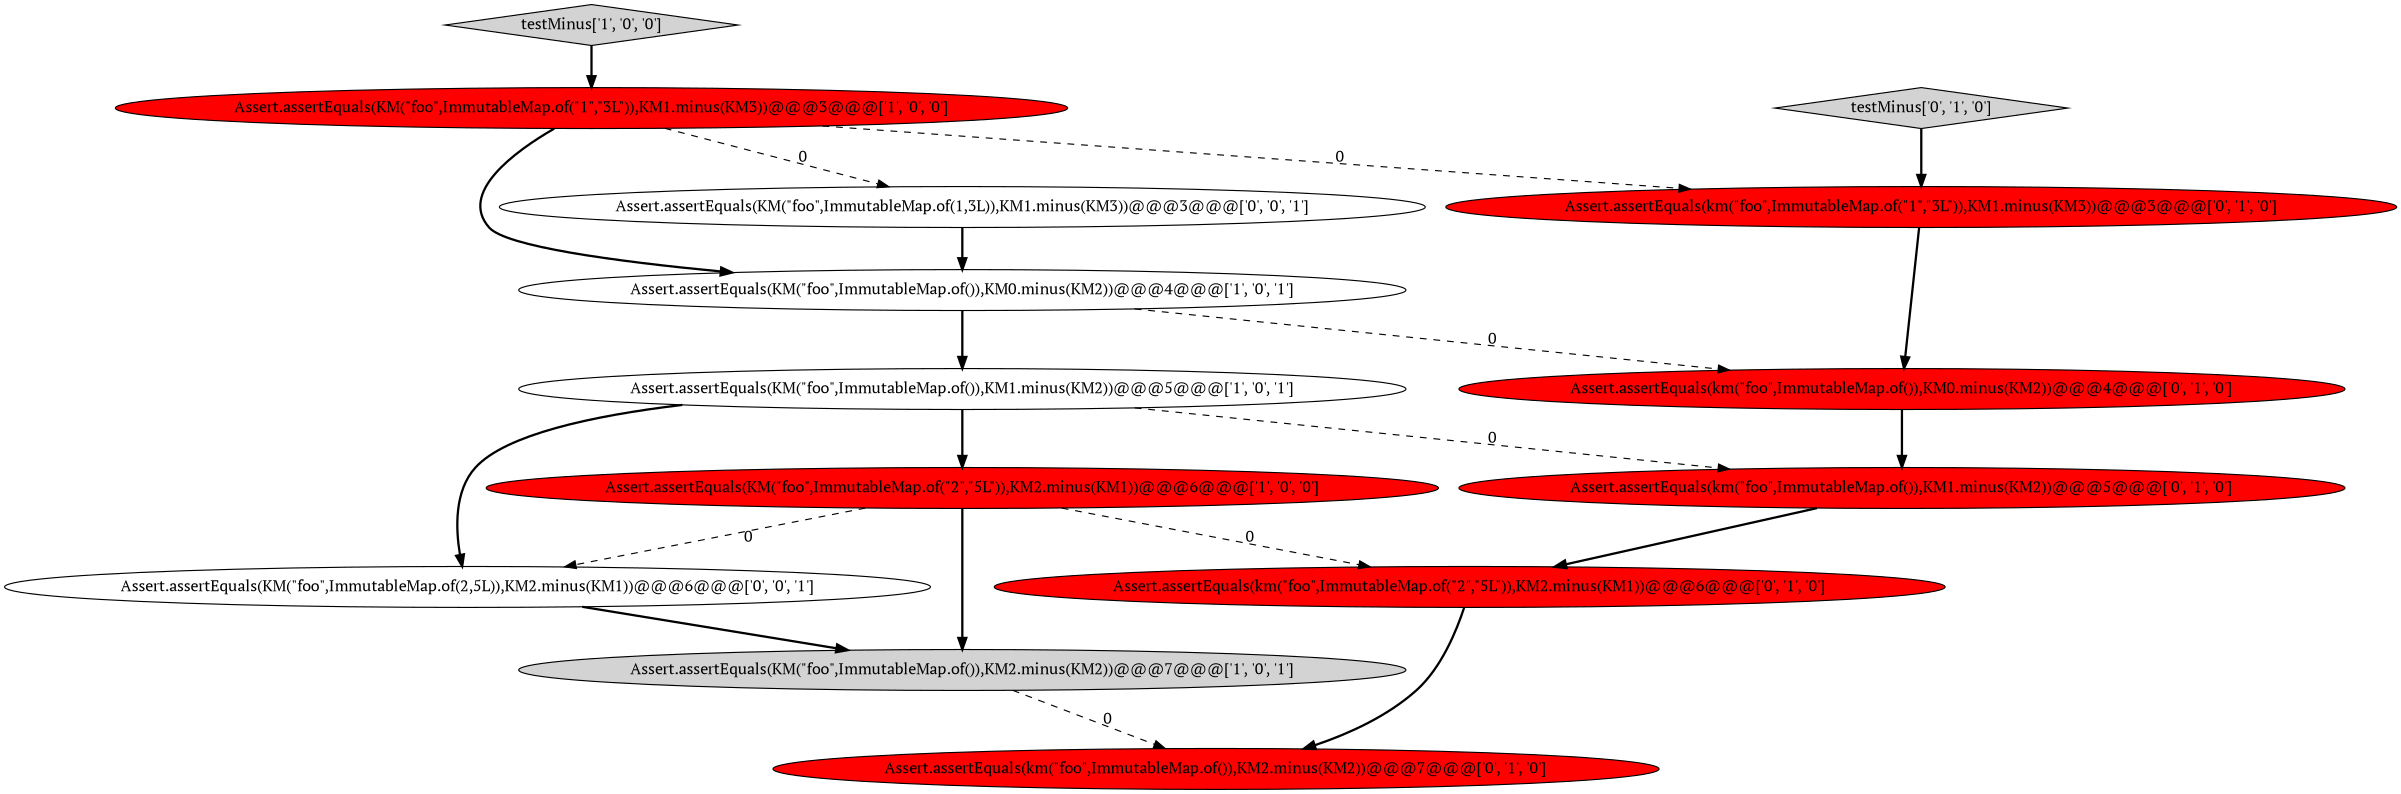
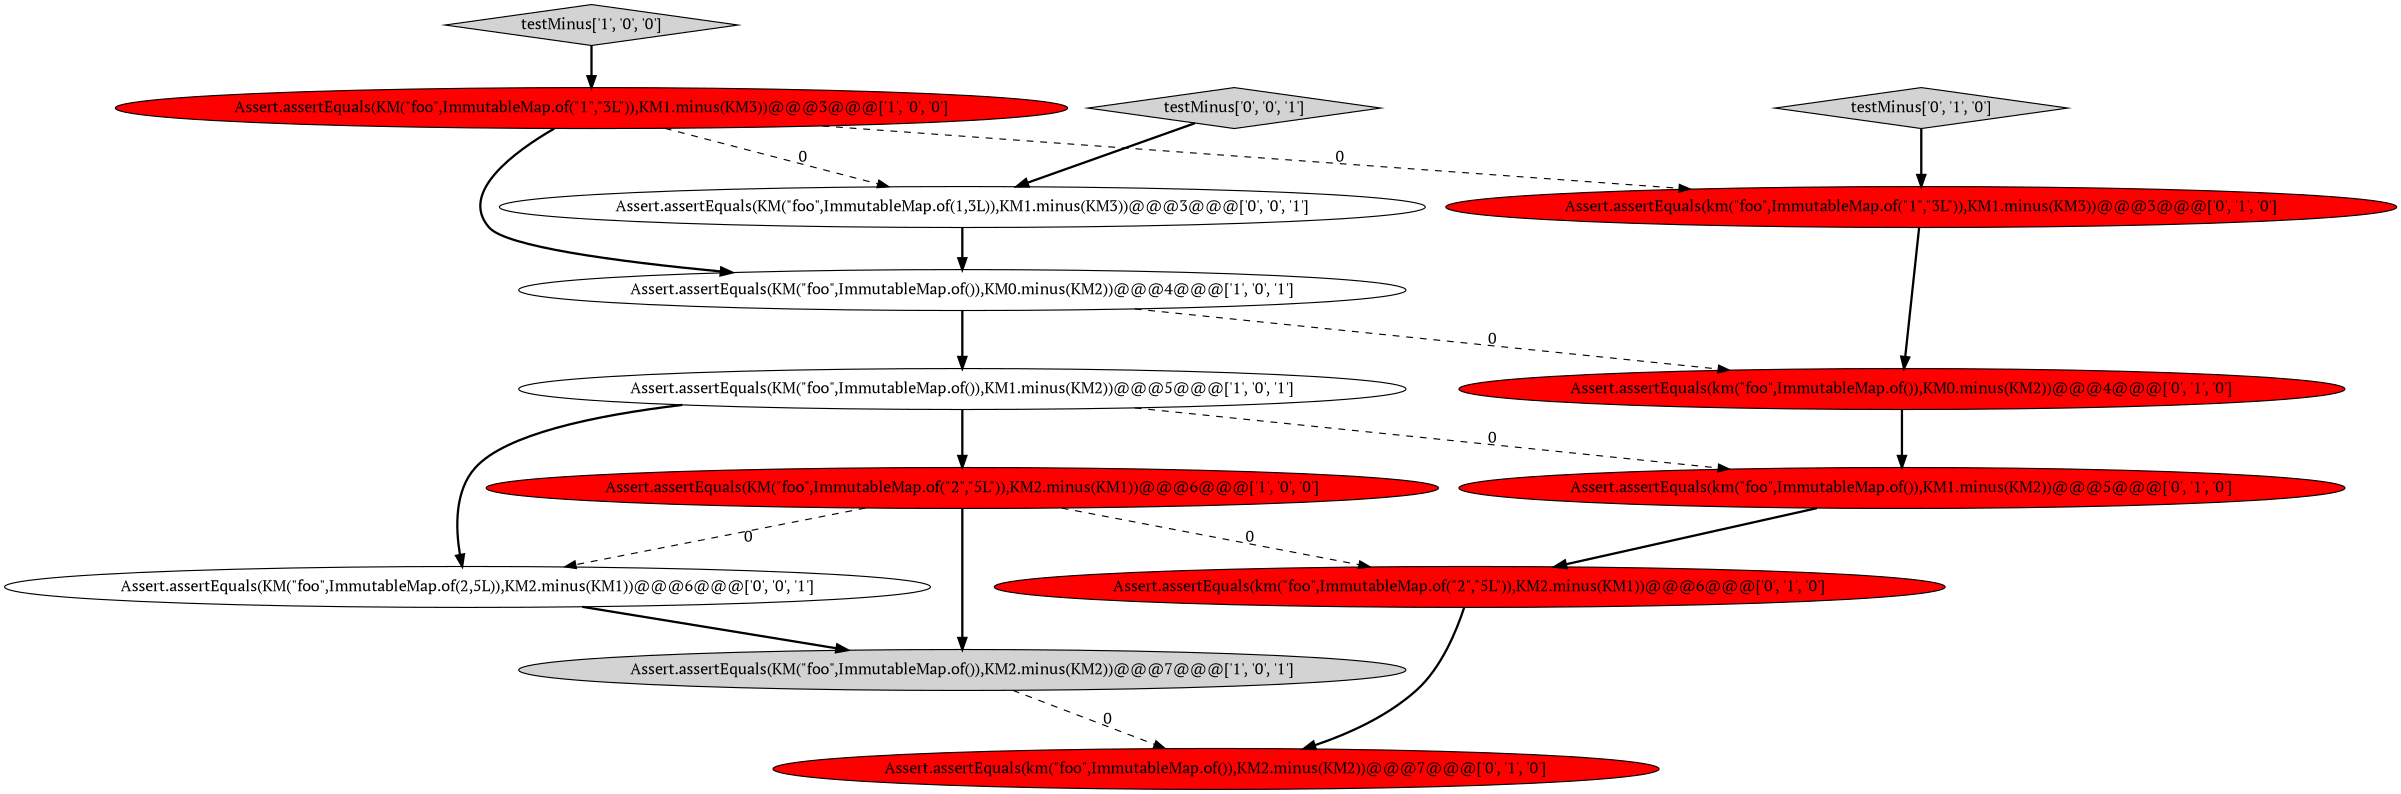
node "testMinus['0', '0', '1']": added
